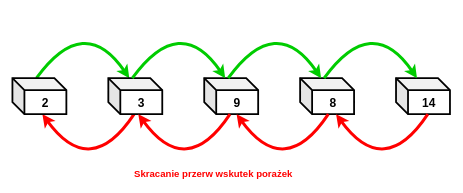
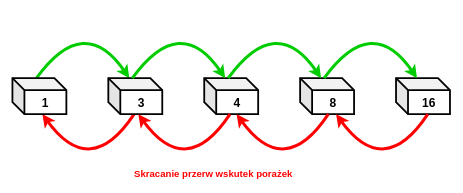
node "2": label "2" -> "1"
node "9": label "9" -> "4"
node "14": label "14" -> "16"
